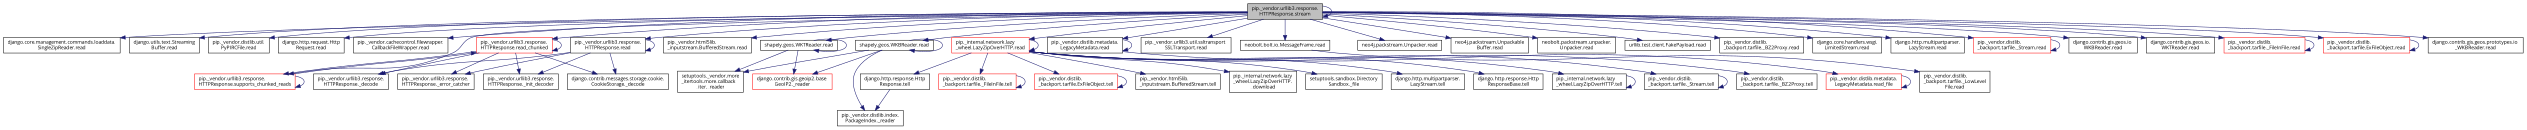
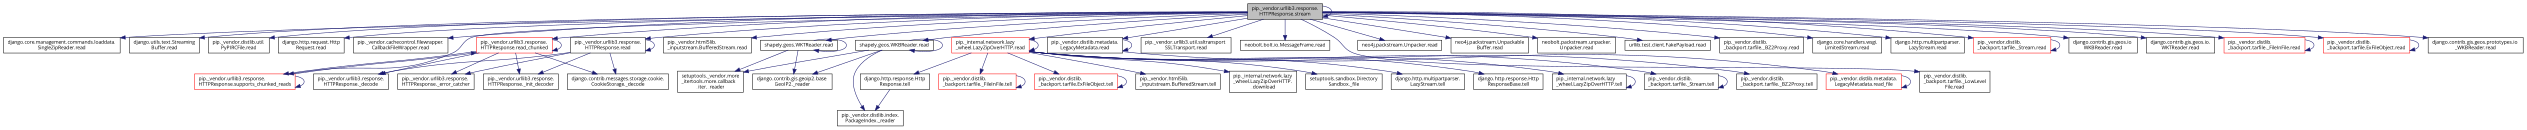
edge "neobolt.bolt.io.MessageFrame.read" -> "pip._vendor.distlib. _backport.tarfile._LowLevel File.read": now "pip._vendor.urllib3.response. HTTPResponse.stream" -> "pip._vendor.distlib. _backport.tarfile._LowLevel File.read"
node "django.contrib.gis.geoip2.base. GeoIP2._reader": color red -> black
